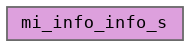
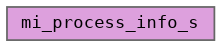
node "mi_info_info_s": label "mi_info_info_s" -> "mi_process_info_s"
